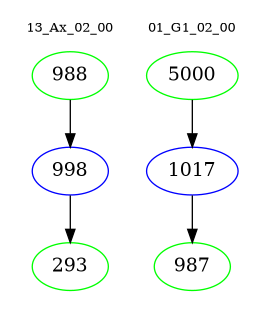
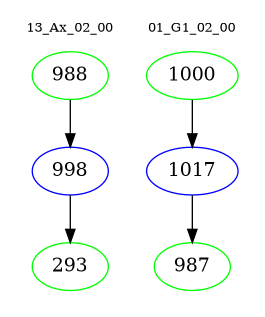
node "5000": label "5000" -> "1000"
